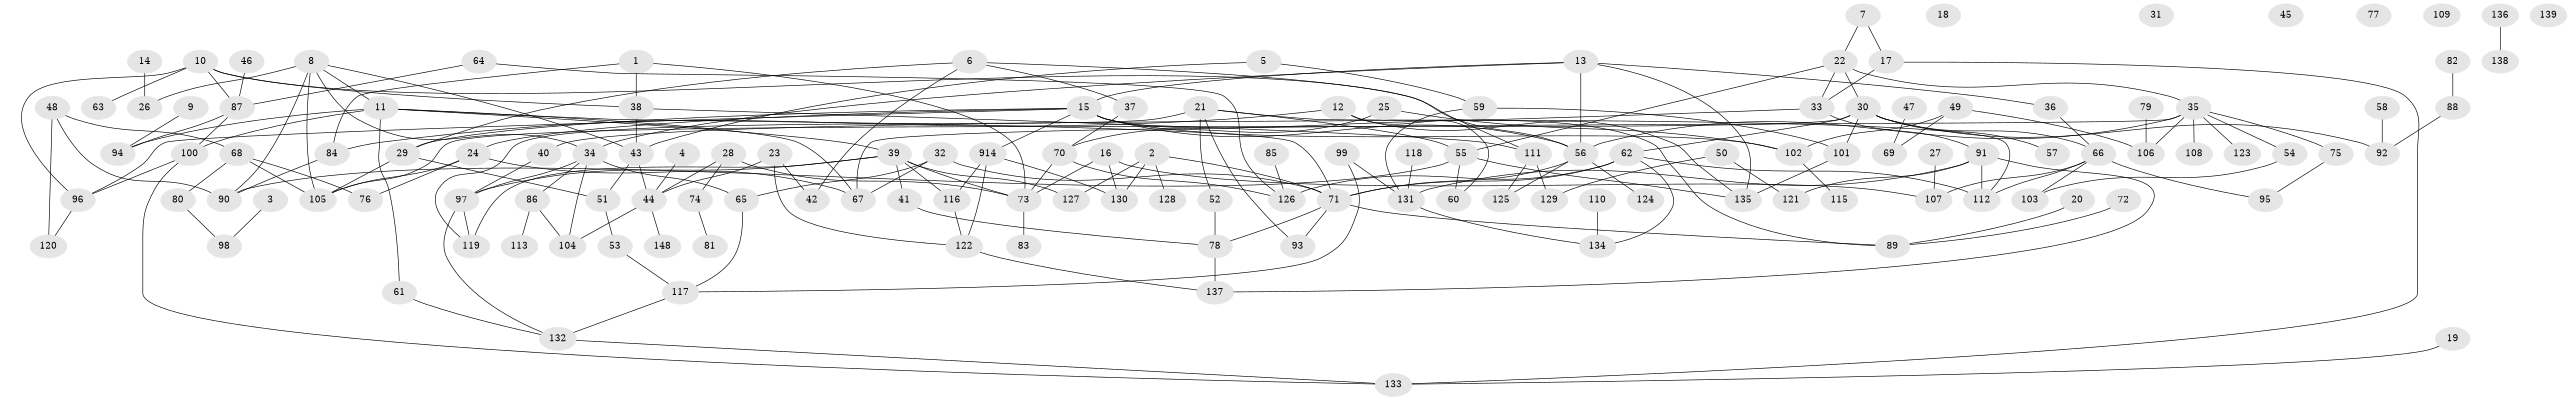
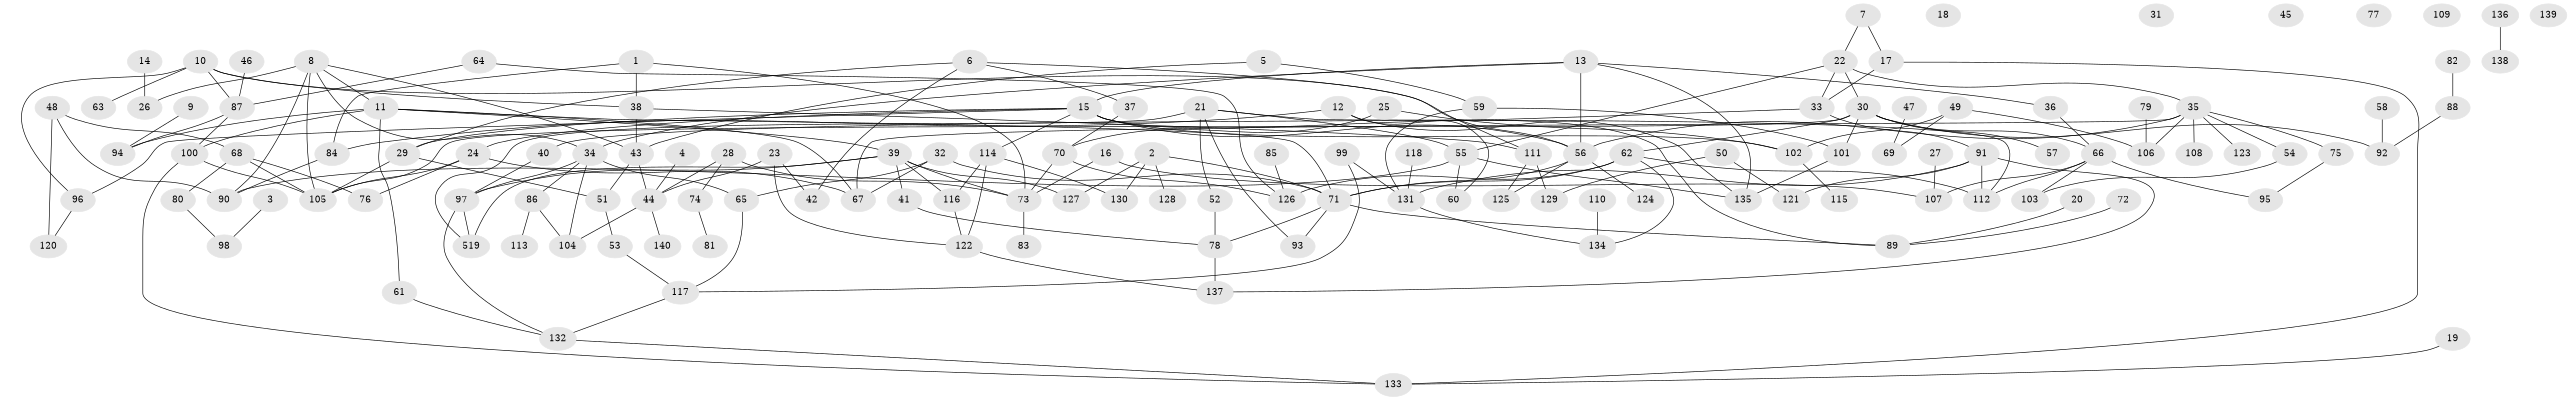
node "914": label "914" -> "114"
edge "100" -- "96": now "100" -- "105"
edge "16" -- "130": removed
node "119": label "119" -> "519"
node "148": label "148" -> "140"
